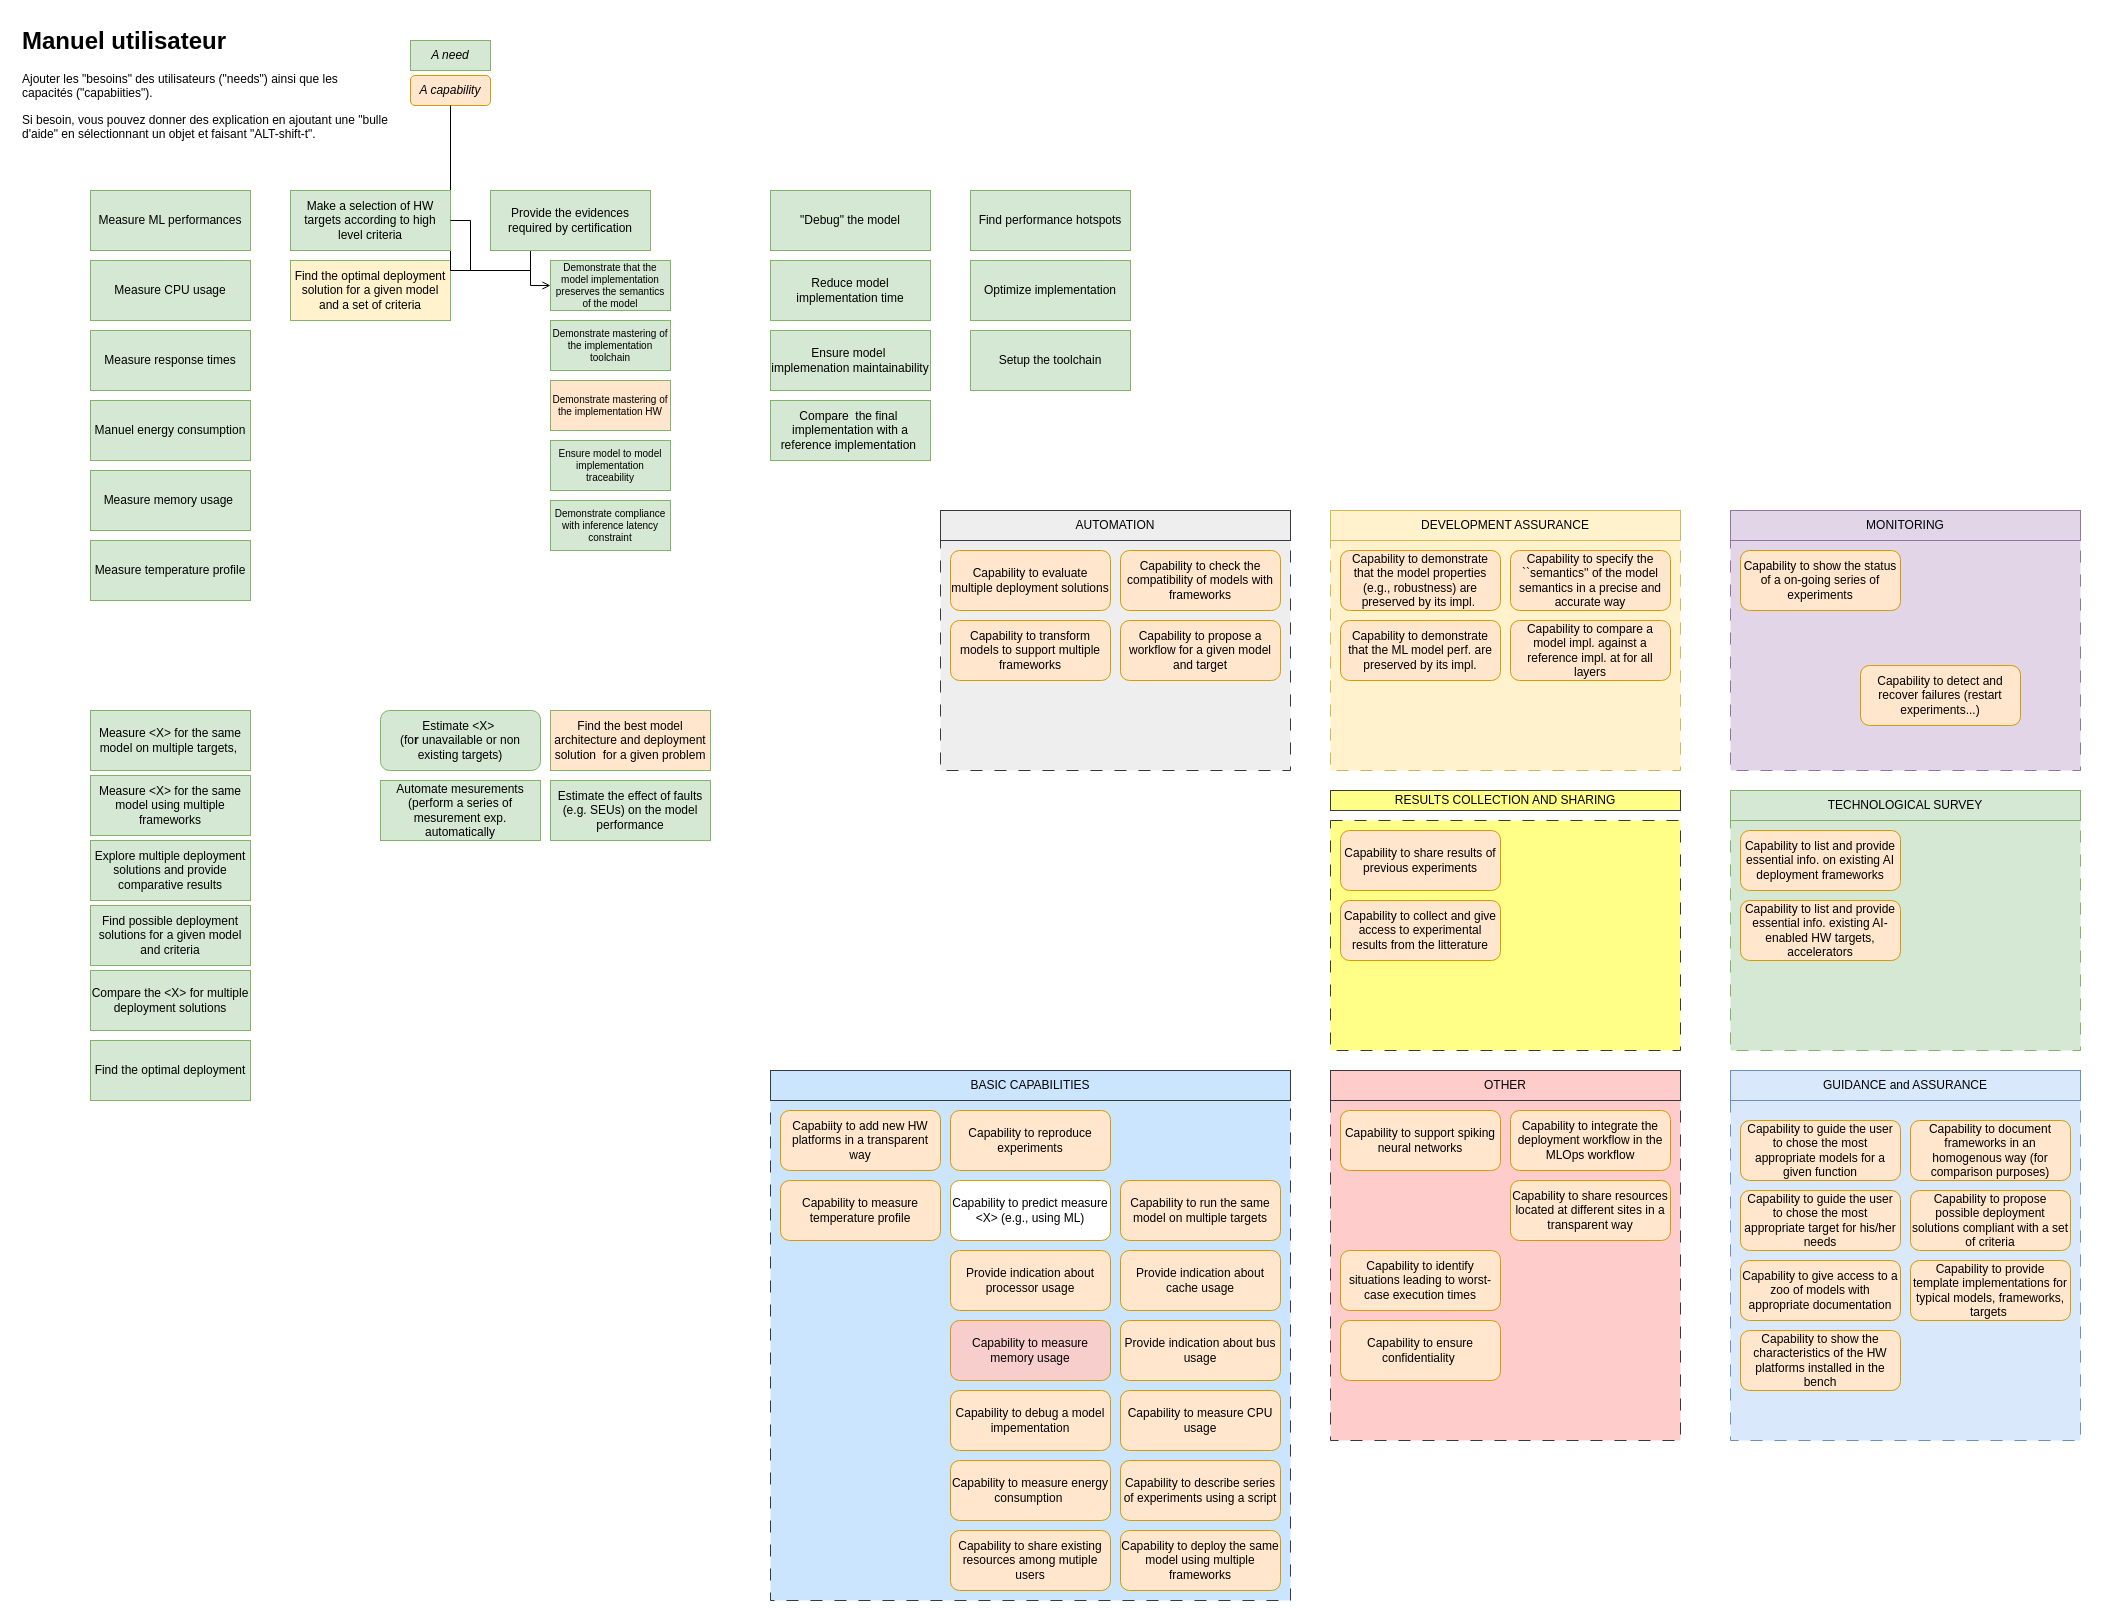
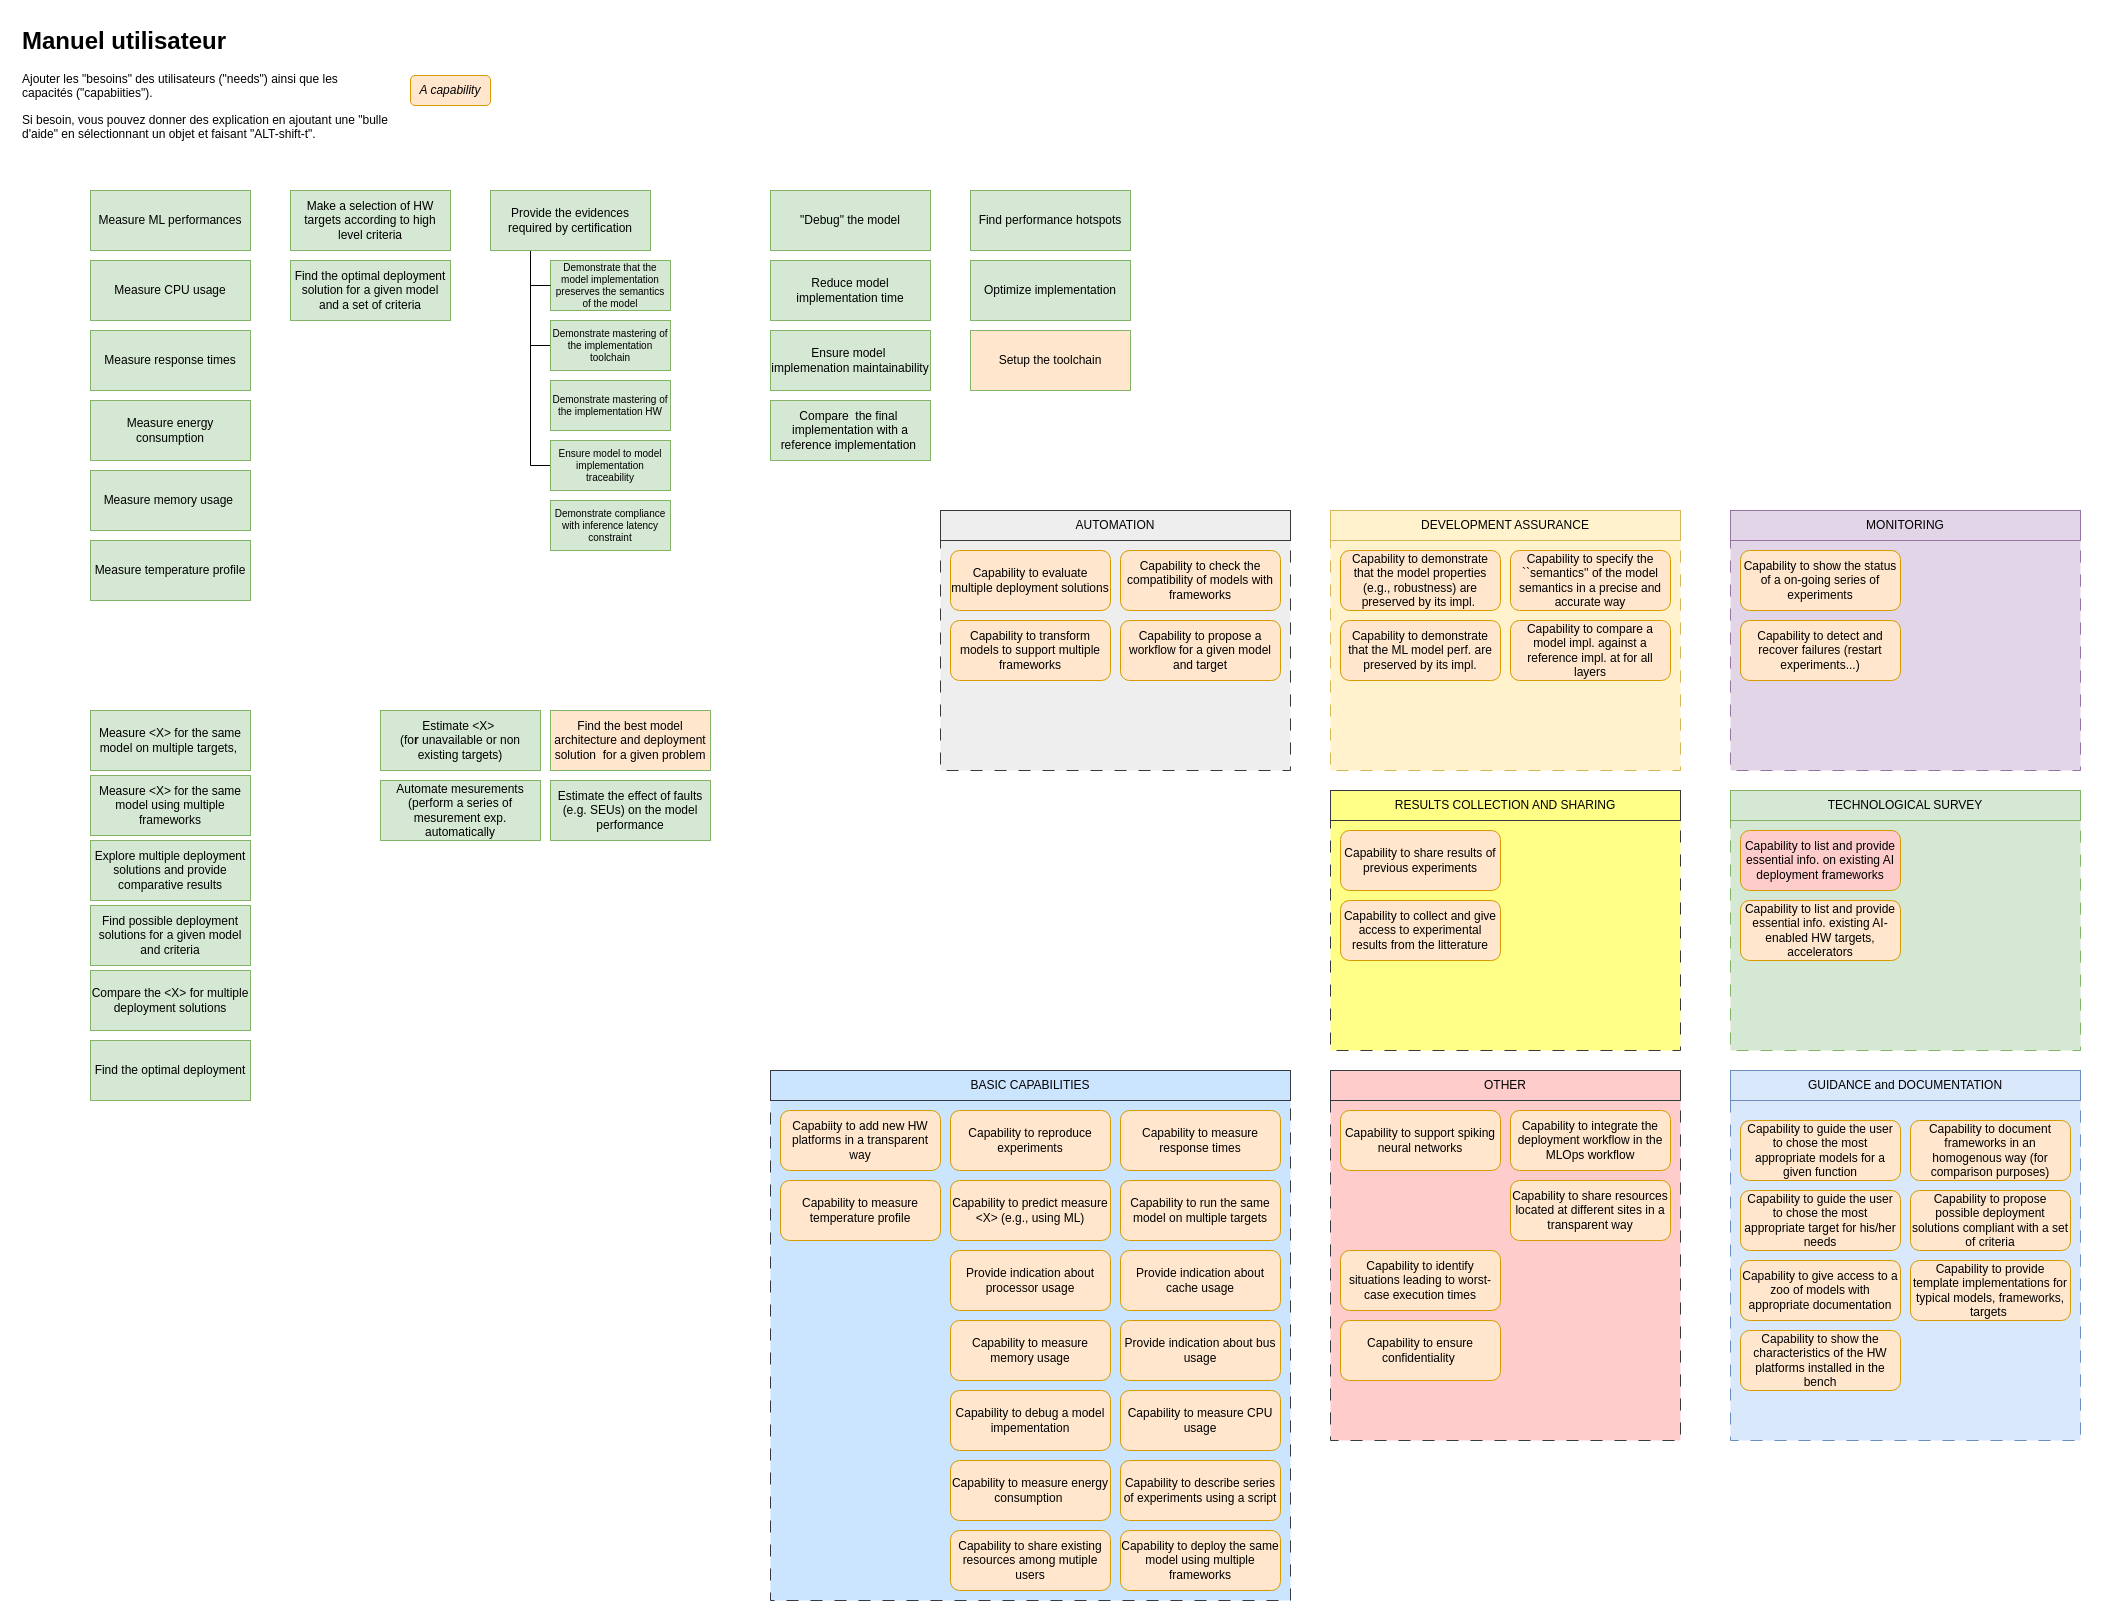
node "A need": removed
edge "A capability" -- "Provide the evidences required by certification": now "Demonstrate mastering of the implementation toolchain" -- "Provide the evidences required by certification"
edge "Make a selection of HW targets according to high level criteria" -- "Provide the evidences required by certification": now "Ensure model to model implementation traceability" -- "Provide the evidences required by certification"
edge "Provide the evidences required by certification" -> "Demonstrate that the model implementation preserves the semantics of the model": arrowhead open -> none
node "Find the optimal deployment solution for a given model and a set of criteria": fillcolor #fff2cc -> #d5e8d4
node "Setup the toolchain": fillcolor #d5e8d4 -> #ffe6cc
node "Demonstrate mastering of the implementation HW": fillcolor #ffe6cc -> #d5e8d4
node "Manuel energy consumption": label "Manuel energy consumption" -> "Measure energy consumption"
node "Capability to detect and recover failures (restart experiments...)": moved (1941, 696) -> (1821, 651)
node "Estimate <X> (for unavailable or non existing targets)": shape rounded rectangle -> rectangle
node "RESULTS COLLECTION AND SHARING": size 350x20 -> 350x30
node "Capability to list and provide essential info. on existing AI deployment frameworks": fillcolor #ffe6cc -> #ffcccc
node "GUIDANCE and ASSURANCE": label "GUIDANCE and ASSURANCE" -> "GUIDANCE and DOCUMENTATION"
node "Capability to measure response times": added
node "Capability to predict measure <X> (e.g., using ML)": fillcolor #ffffff -> #ffe6cc
node "Capability to measure memory usage": fillcolor #f8cecc -> #ffe6cc
